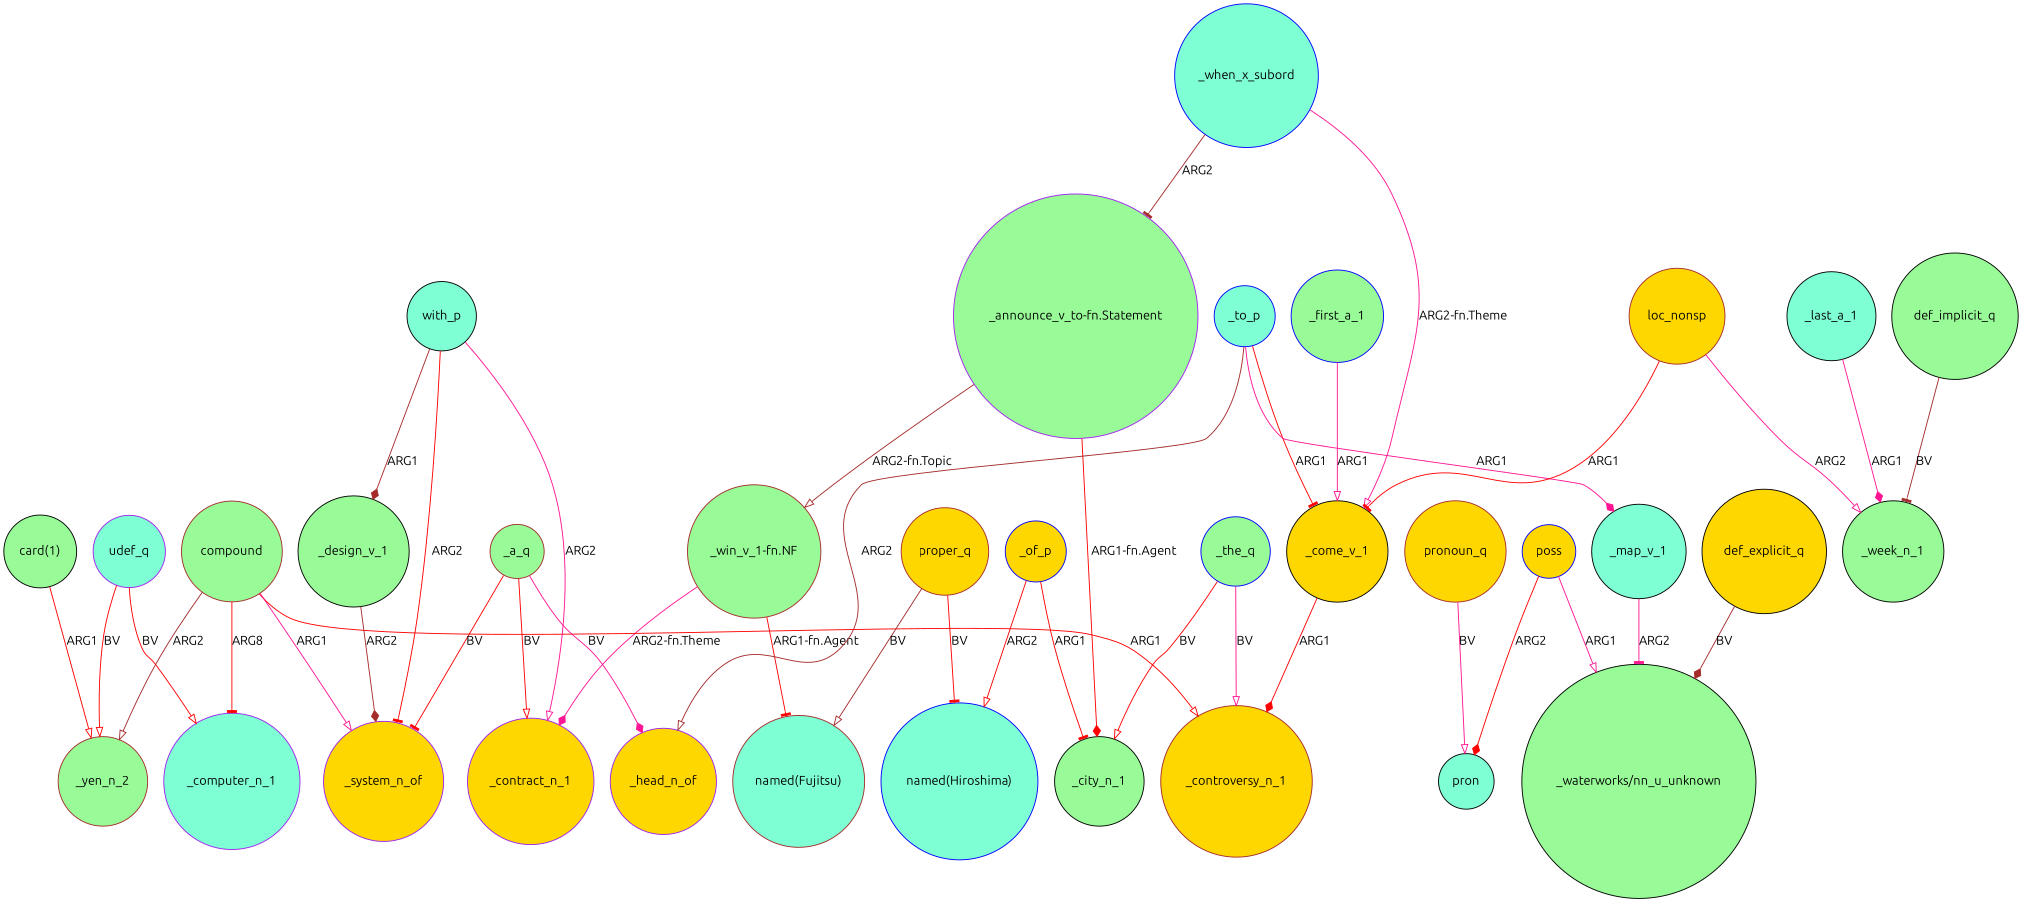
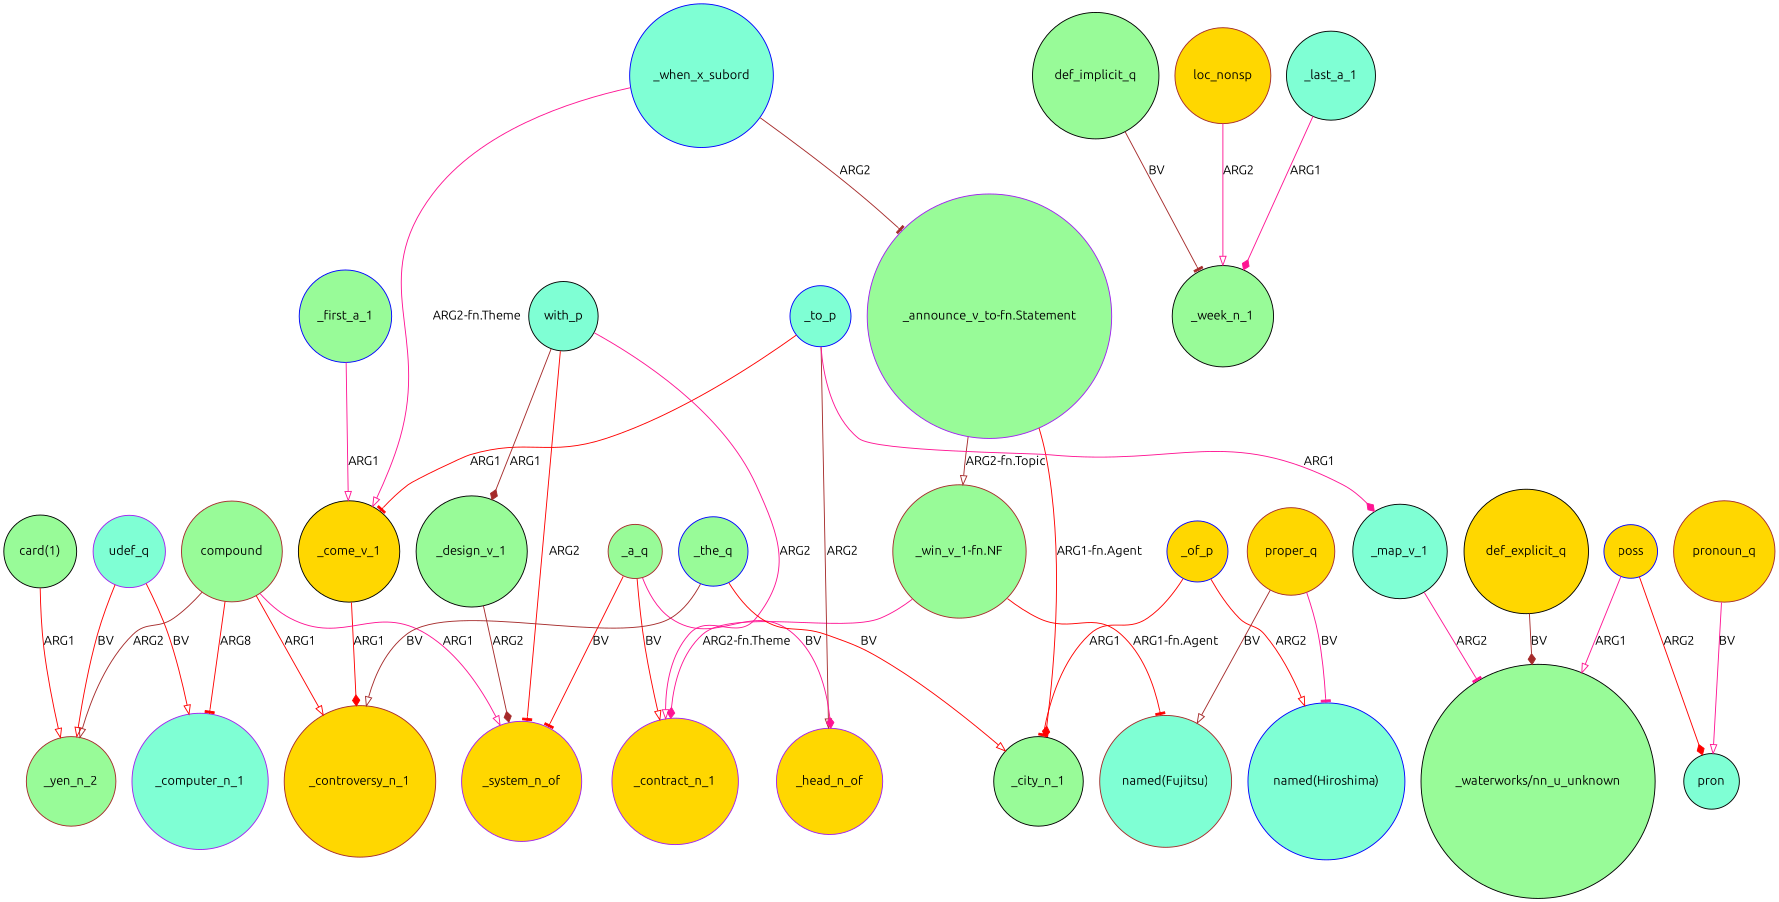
edge "loc_nonsp" -> "_come_v_1": removed, label "ARG1"
edge "_the_q" -> "_controversy_n_1": color deeppink -> brown
edge "proper_q" -> "named(Hiroshima)": color red -> deeppink
